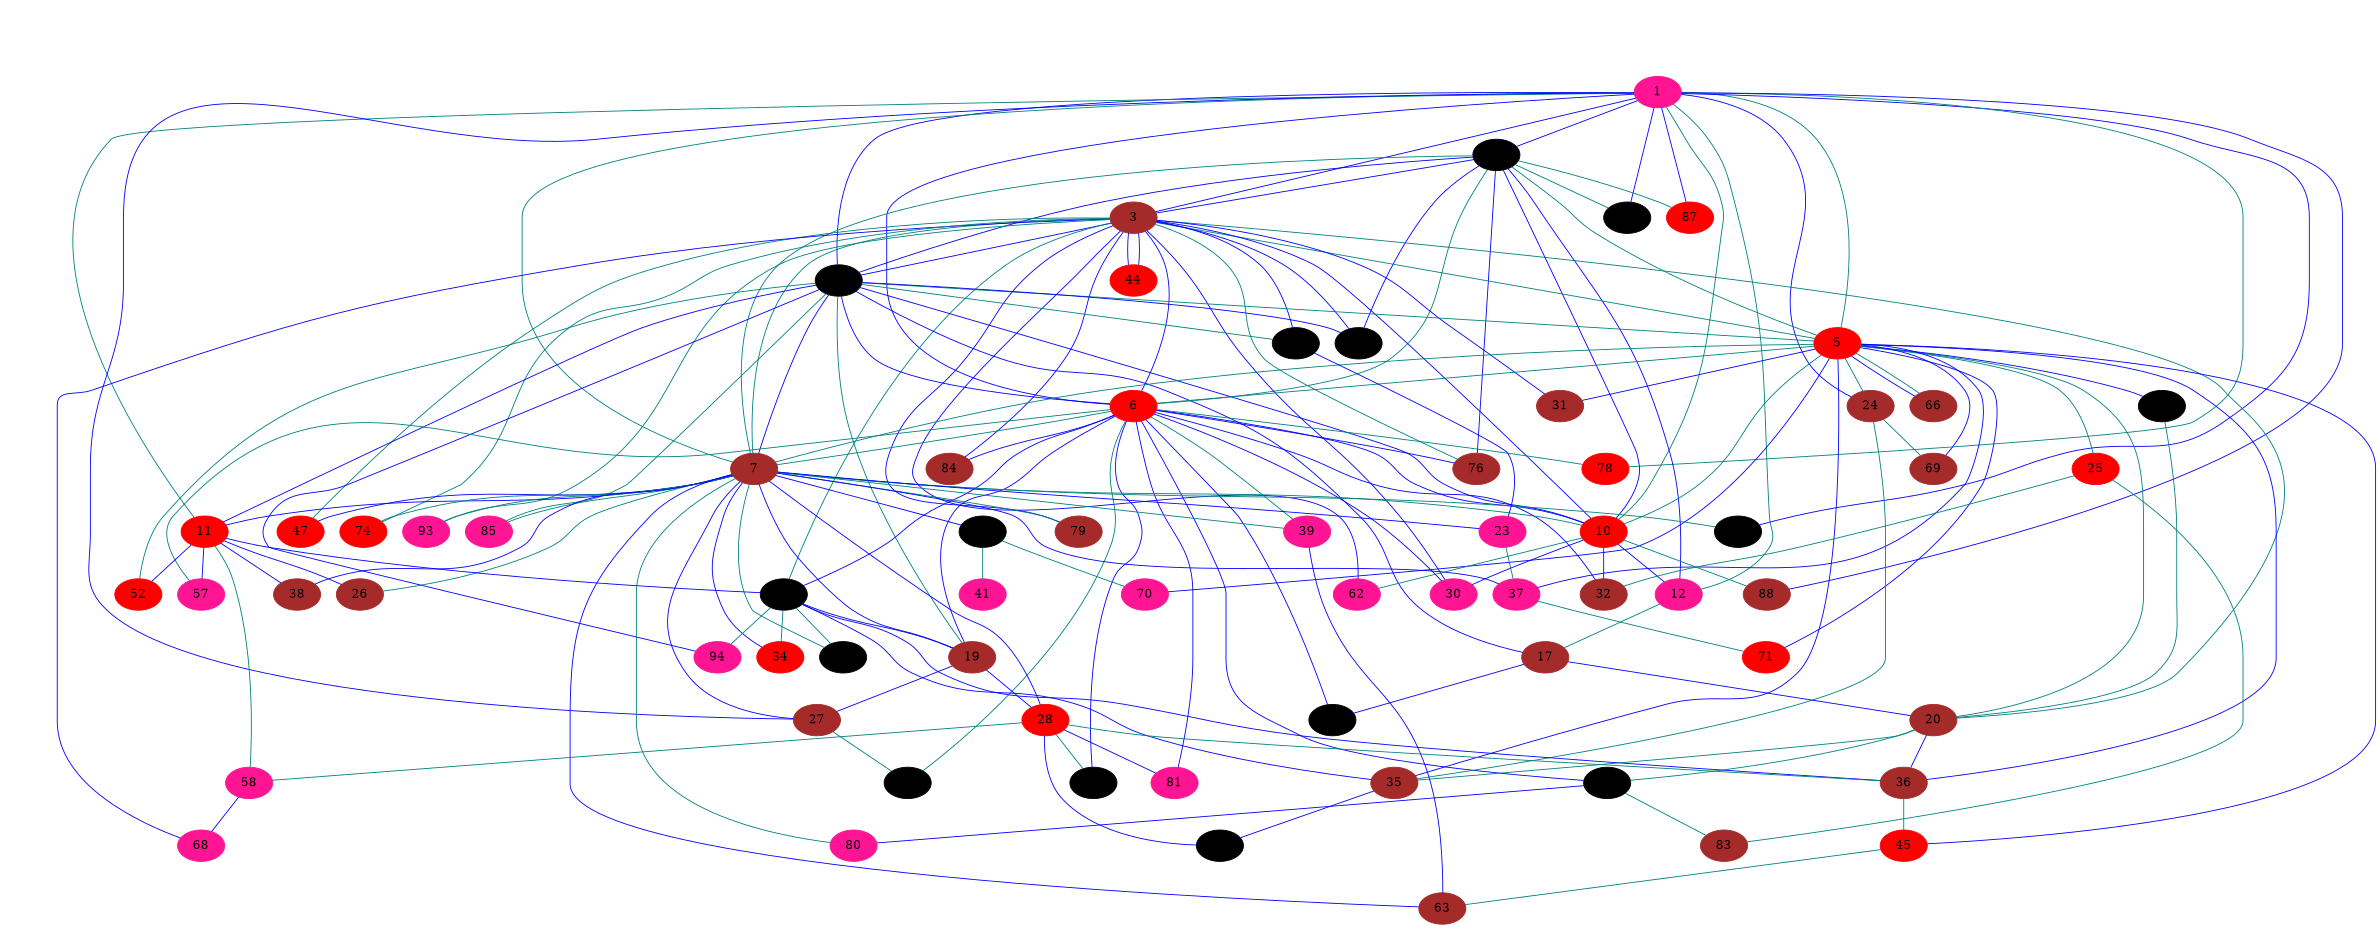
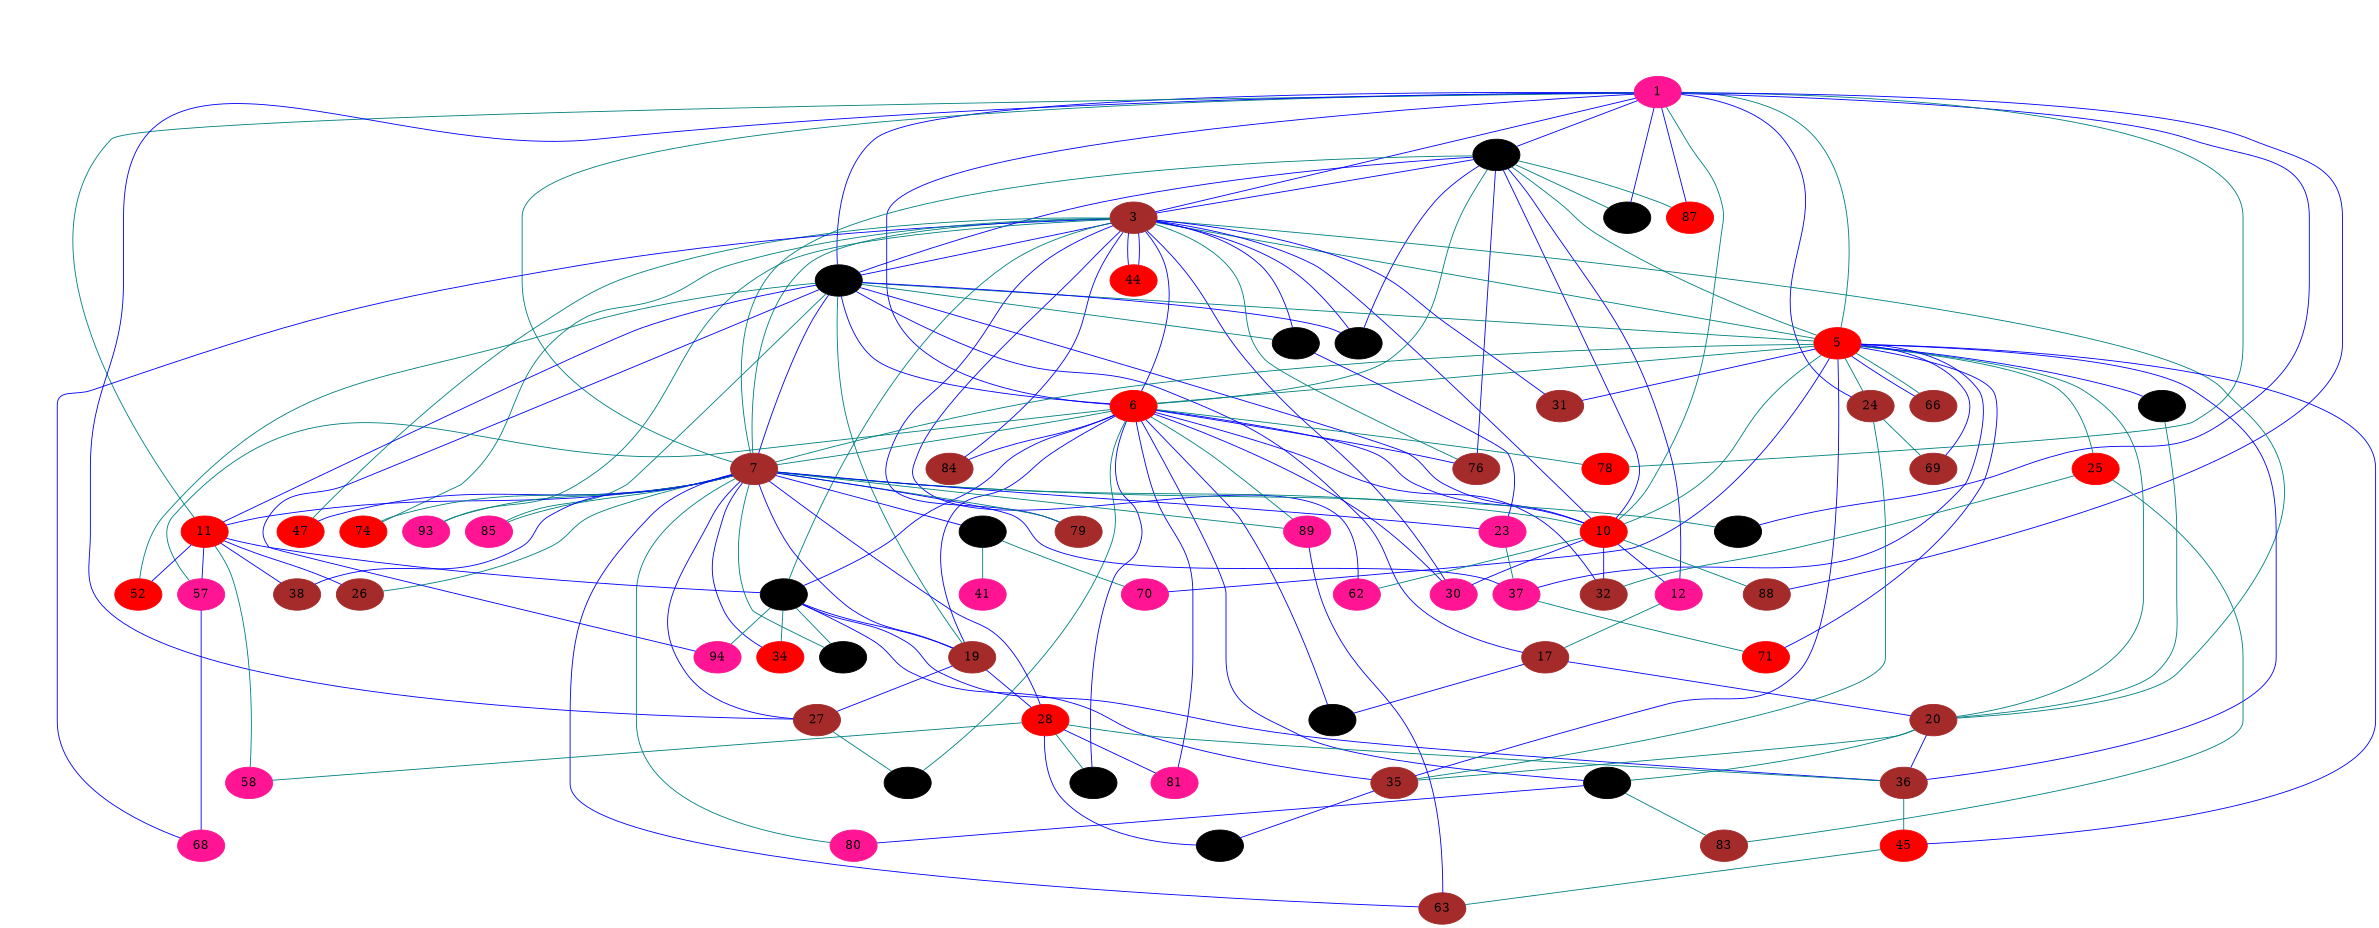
edge "1" -- "12": removed
node "39": label "39" -> "89"
edge "58" -- "68": now "57" -- "68"
